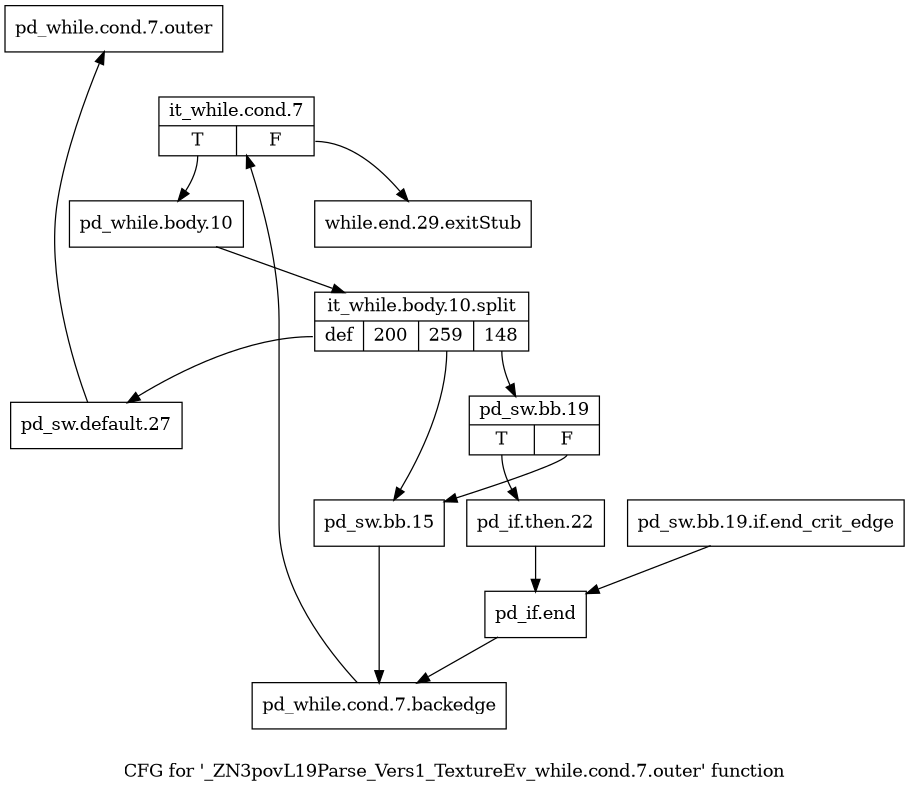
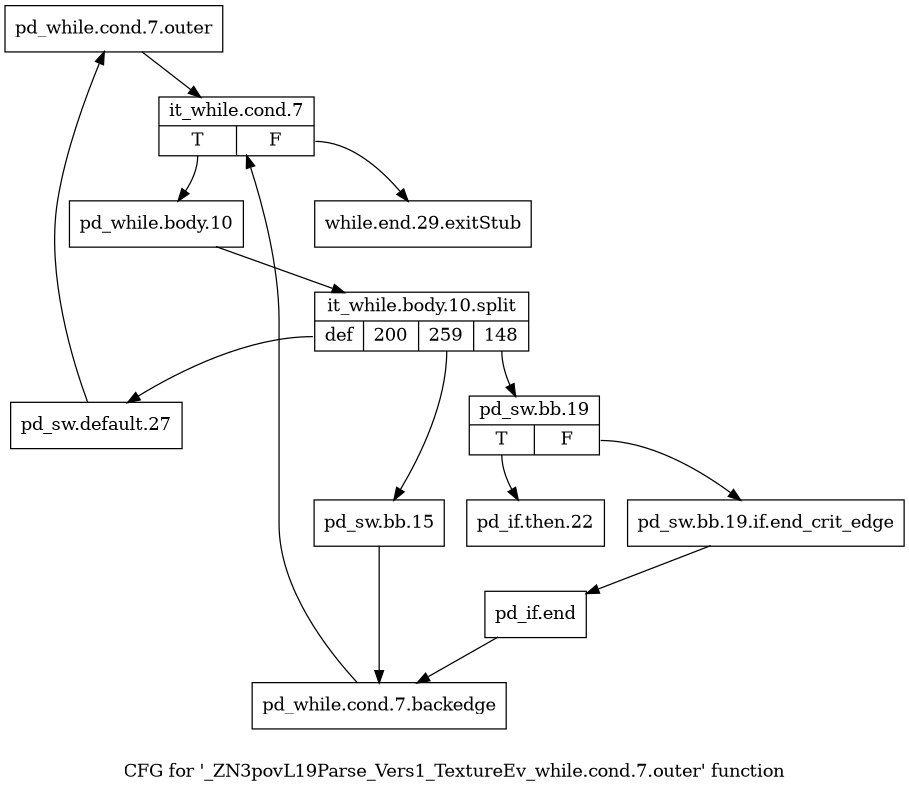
edge "pd_while.cond.7.outer" -> "it_while.cond.7": added
edge "pd_sw.bb.19" -> "pd_sw.bb.15": now "pd_sw.bb.19" -> "pd_sw.bb.19.if.end_crit_edge"
edge "pd_if.then.22" -> "pd_if.end": removed
